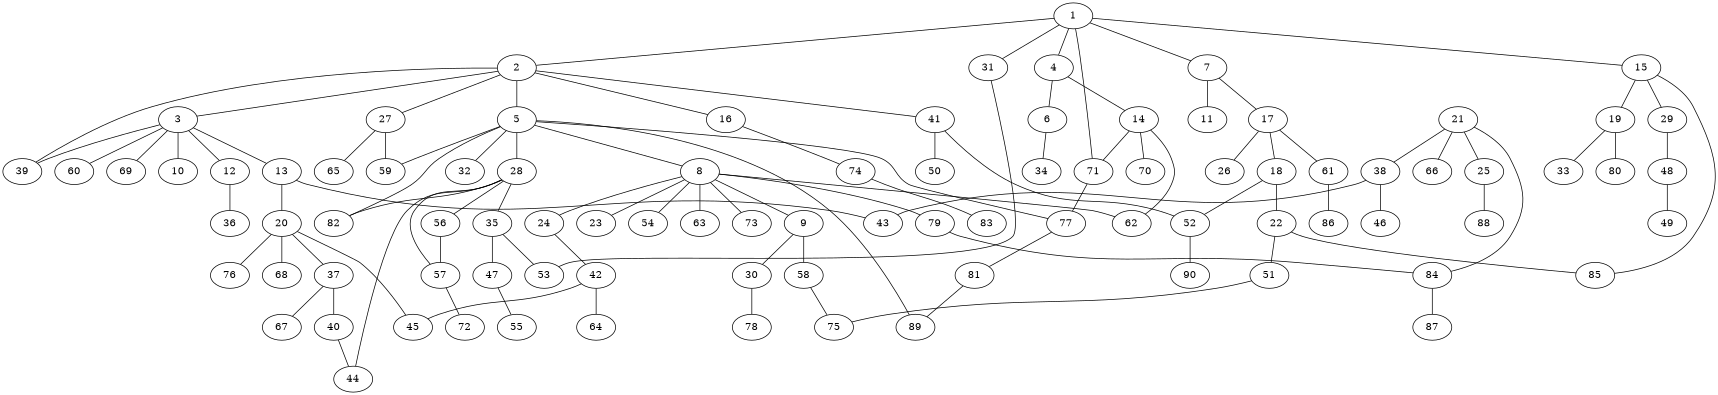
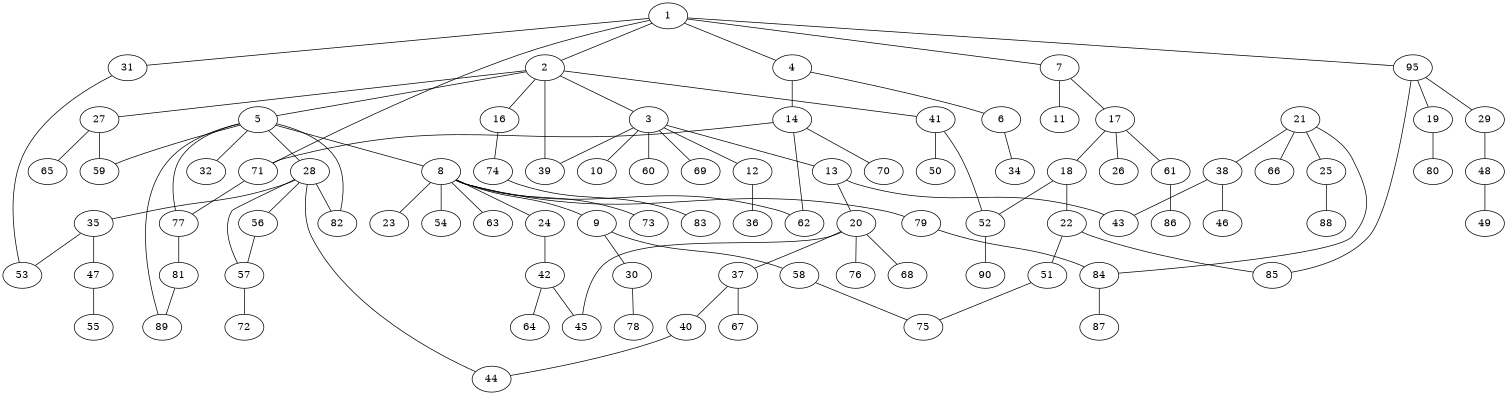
node "15": label "15" -> "95"
node "33": removed
